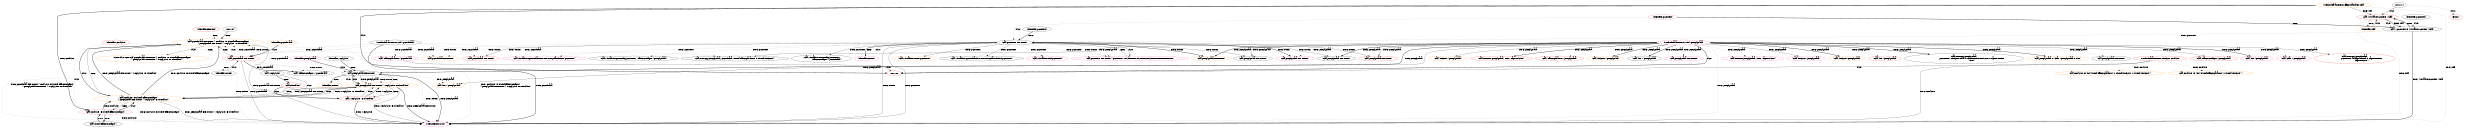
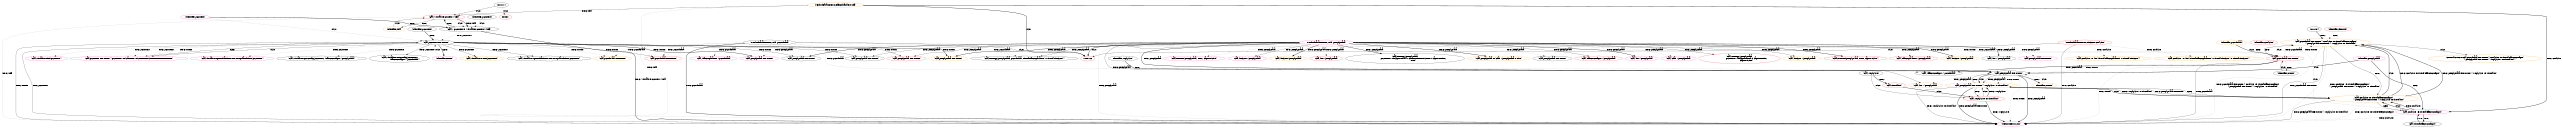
edge "(Call,(effect_param_t *)pCmdData)" -> "1000102": now "(MethodParameterIn,void *pCmdData)" -> "1000102"
edge "(Identifier,pReplyData)" -> "(Call,cmdSize != sizeof(effect_config_t))": added, label "CFG:"
